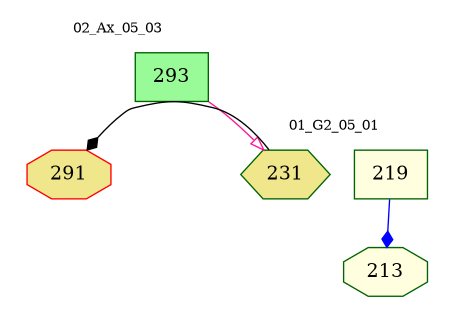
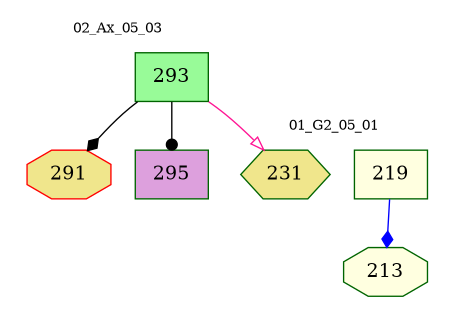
edge "231" -> "291": now "293" -> "291"
node "295": added
